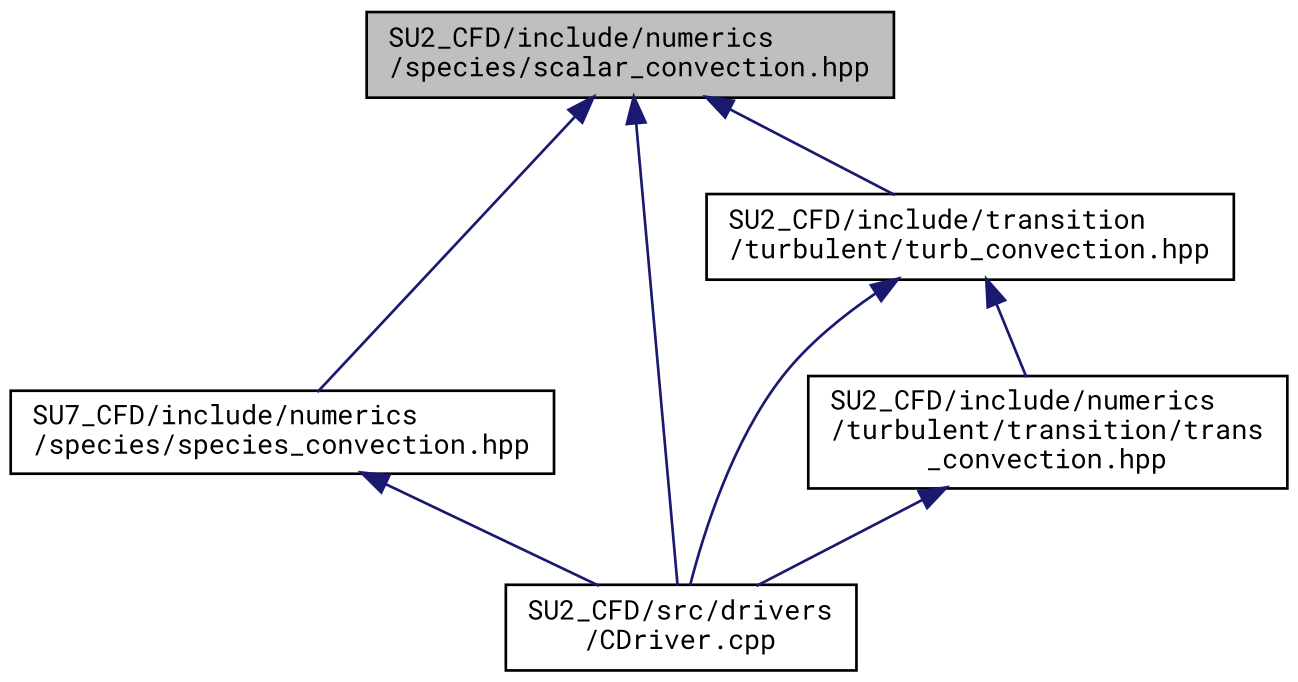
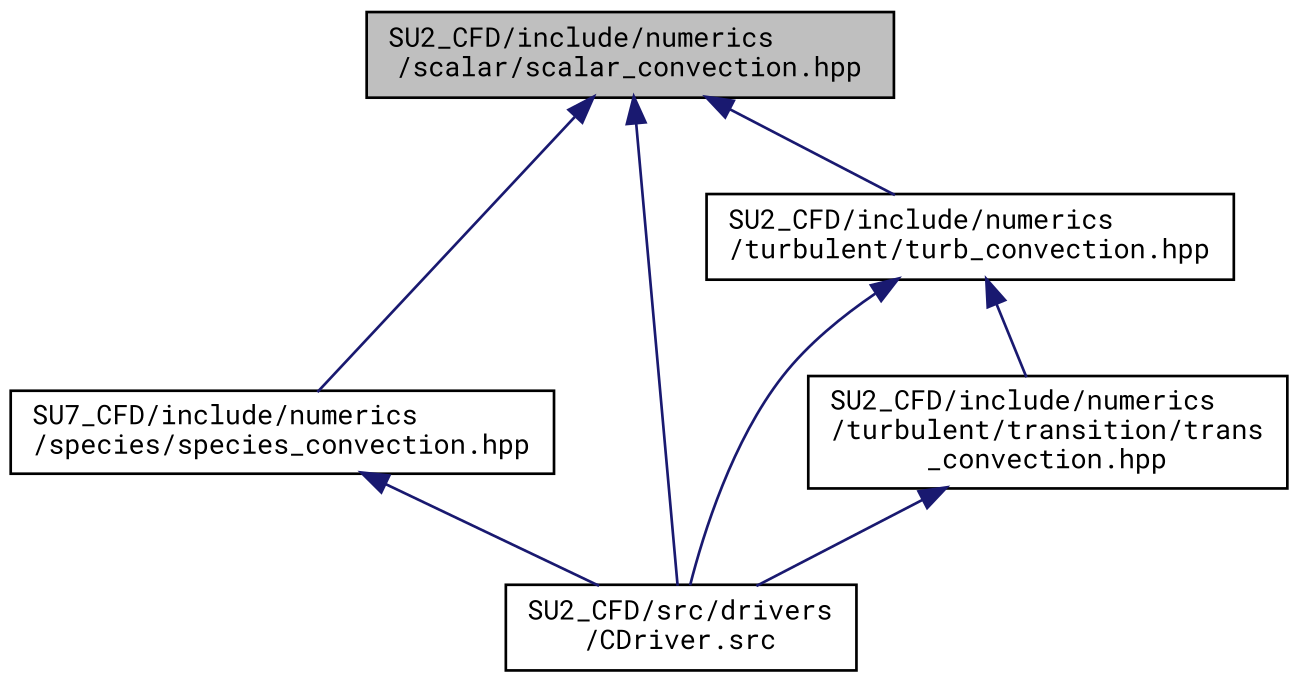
node "SU2_CFD/include/numerics /species/scalar_convection.hpp": label "SU2_CFD/include/numerics /species/scalar_convection.hpp" -> "SU2_CFD/include/numerics /scalar/scalar_convection.hpp"
node "SU2_CFD/include/transition /turbulent/turb_convection.hpp": label "SU2_CFD/include/transition /turbulent/turb_convection.hpp" -> "SU2_CFD/include/numerics /turbulent/turb_convection.hpp"
node "SU2_CFD/src/drivers /CDriver.cpp": label "SU2_CFD/src/drivers /CDriver.cpp" -> "SU2_CFD/src/drivers /CDriver.src"
